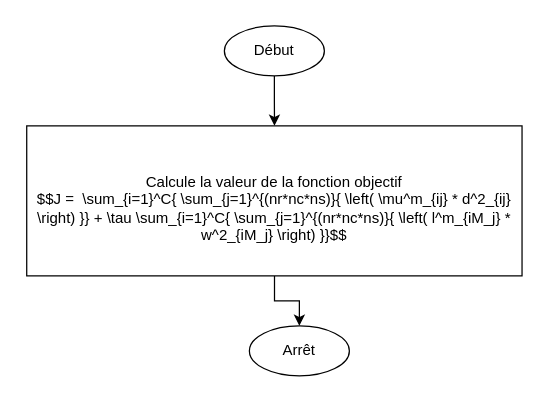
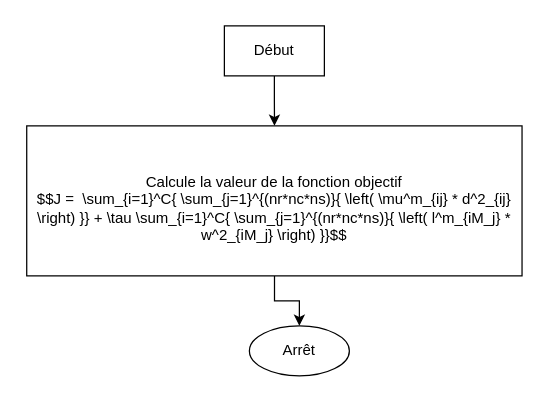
node "Début": shape ellipse -> rectangle
